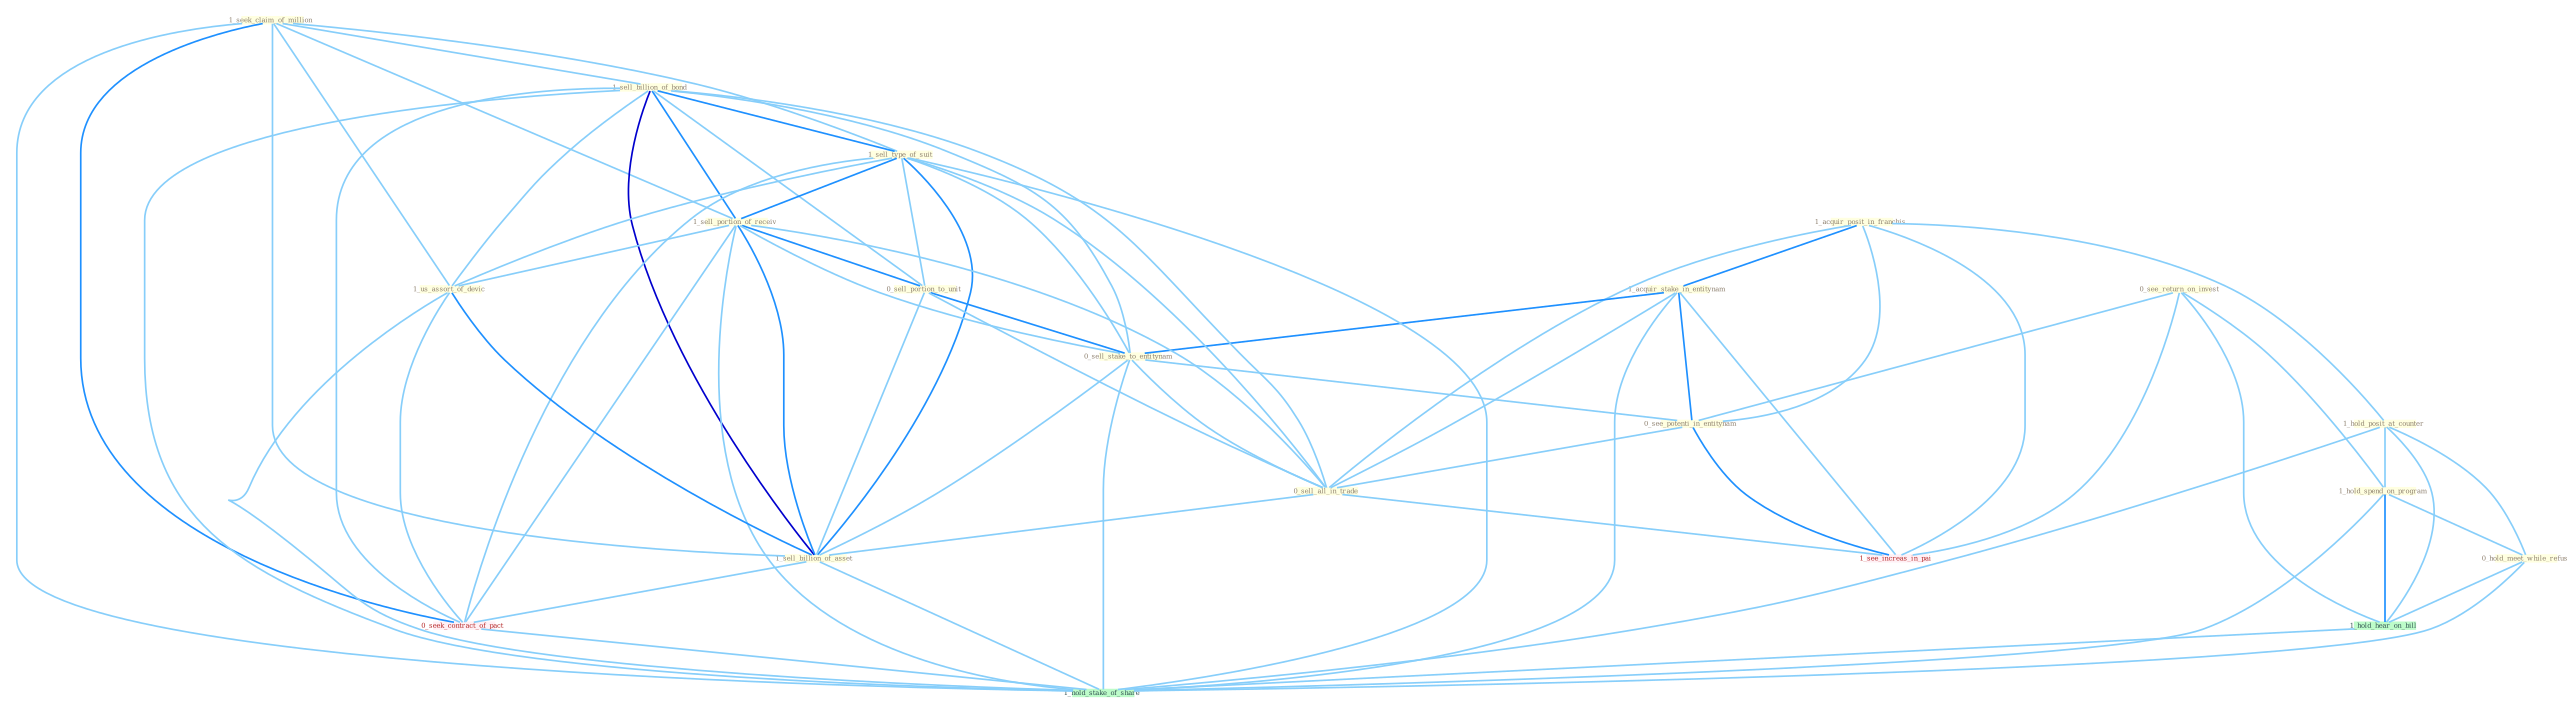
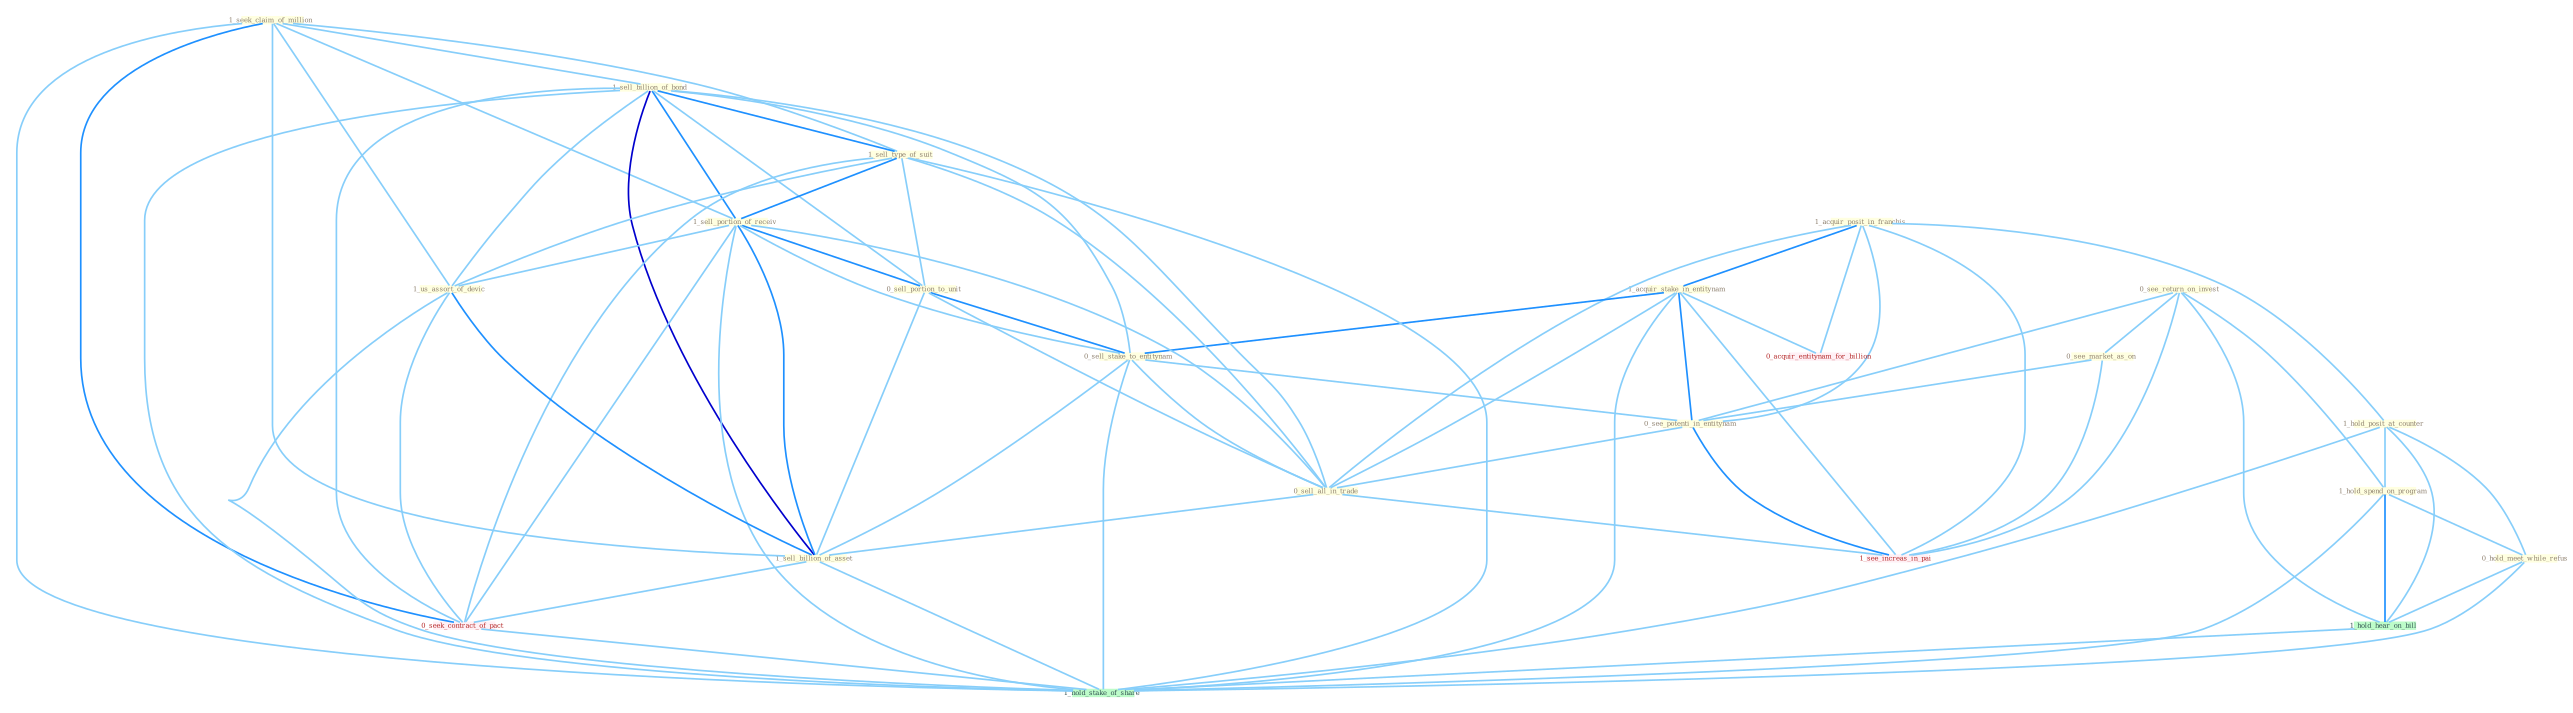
edge "1_sell_type_of_suit" -- "0_sell_stake_to_entitynam": removed
node "0_acquir_entitynam_for_billion": added
node "0_see_market_as_on": added
edge "1_sell_type_of_suit" -- "1_sell_billion_of_asset": removed
